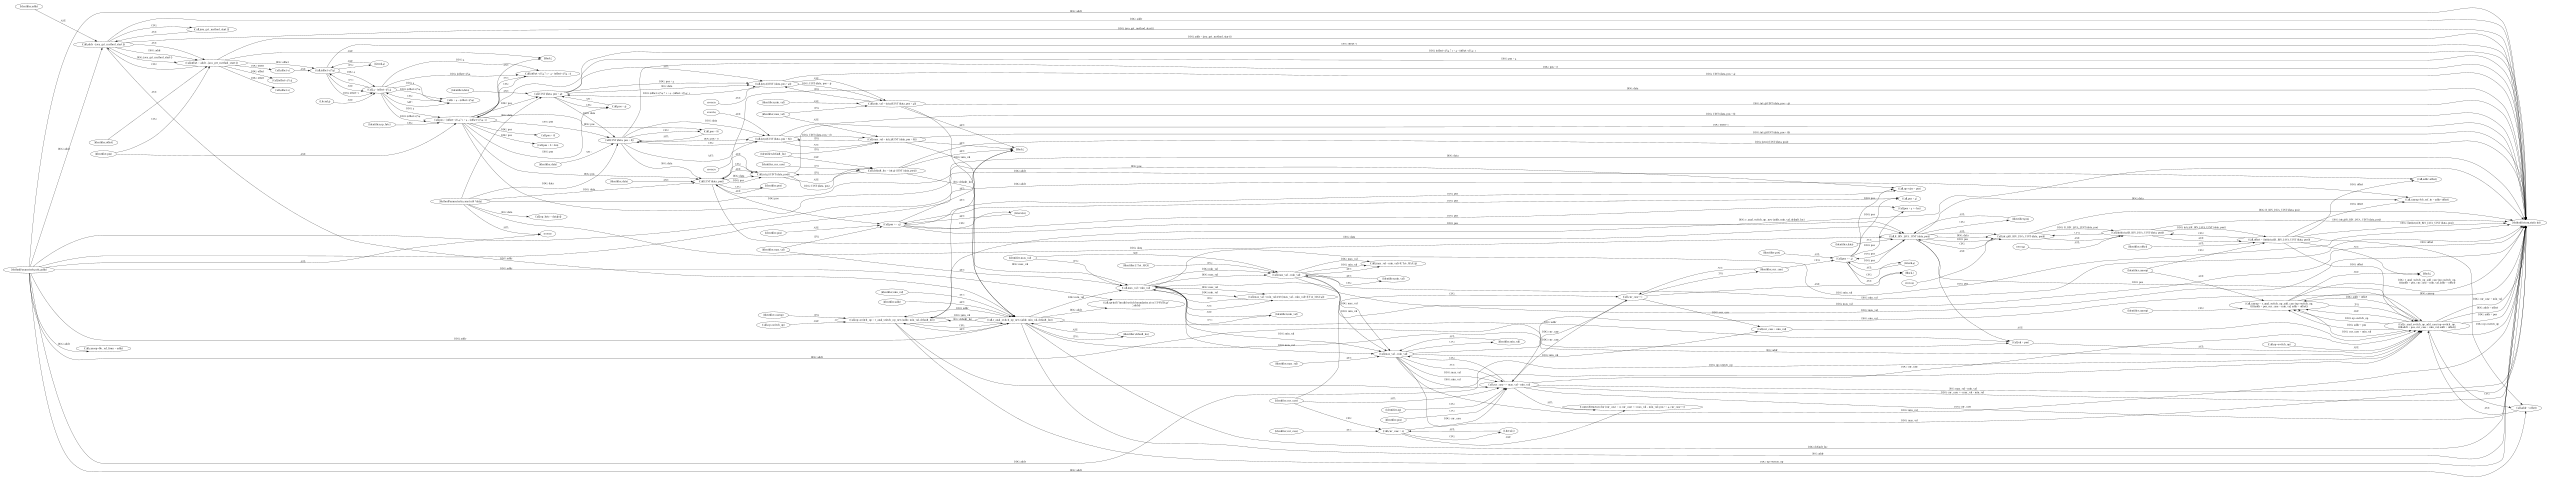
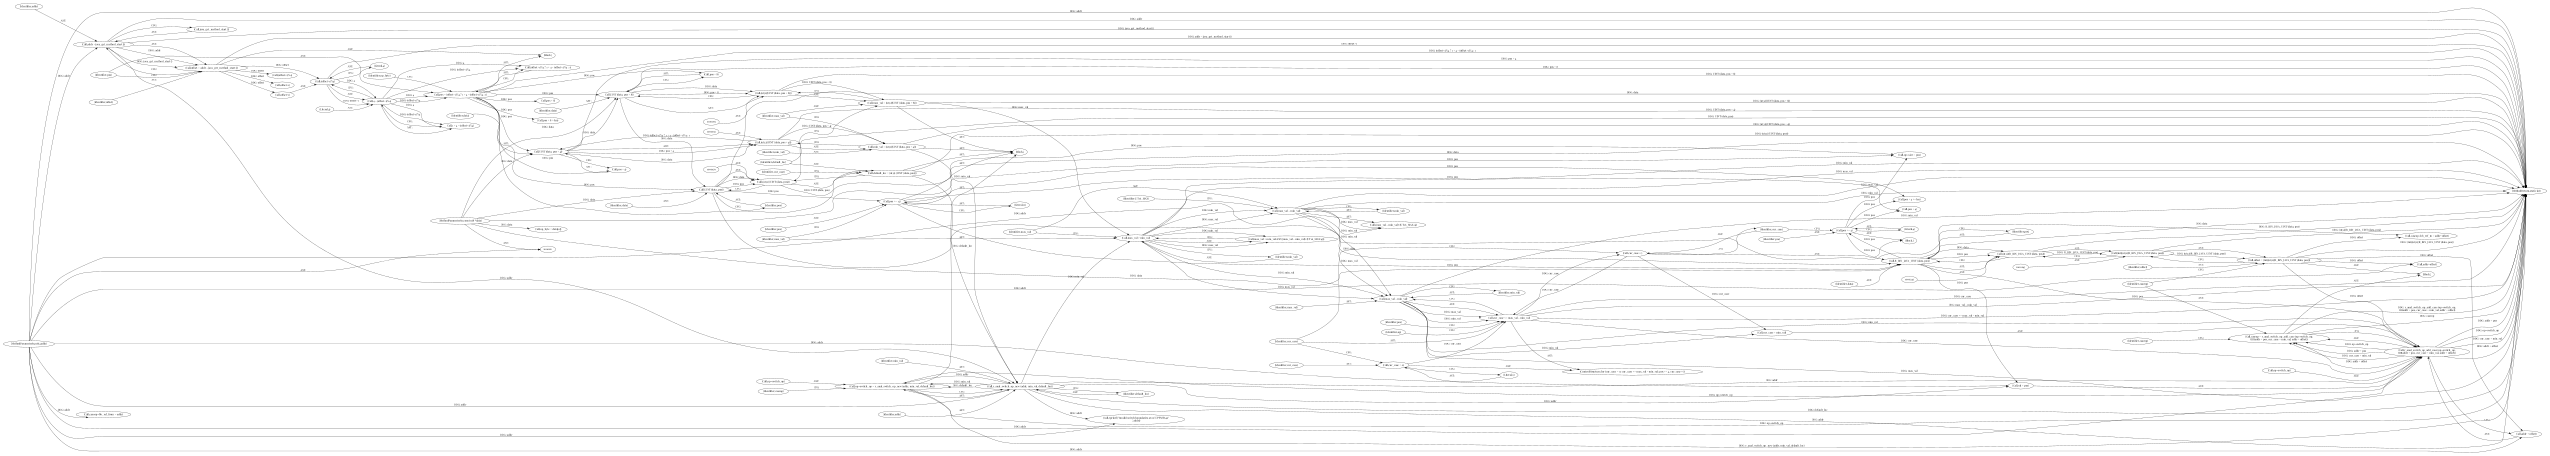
edge "(Call,(ut32) (UINT (data, pos)))" -> "(MethodReturn,static int)": label "DDG: offset+1" -> "DDG: UINT (data, pos)"
edge "(Call,R_BIN_JAVA_UINT (data, pos))" -> "(Call,caseop->bb_ref_to = addr+offset)": now "(Call,R_BIN_JAVA_UINT (data, pos))" -> "(MethodReturn,static int)"
